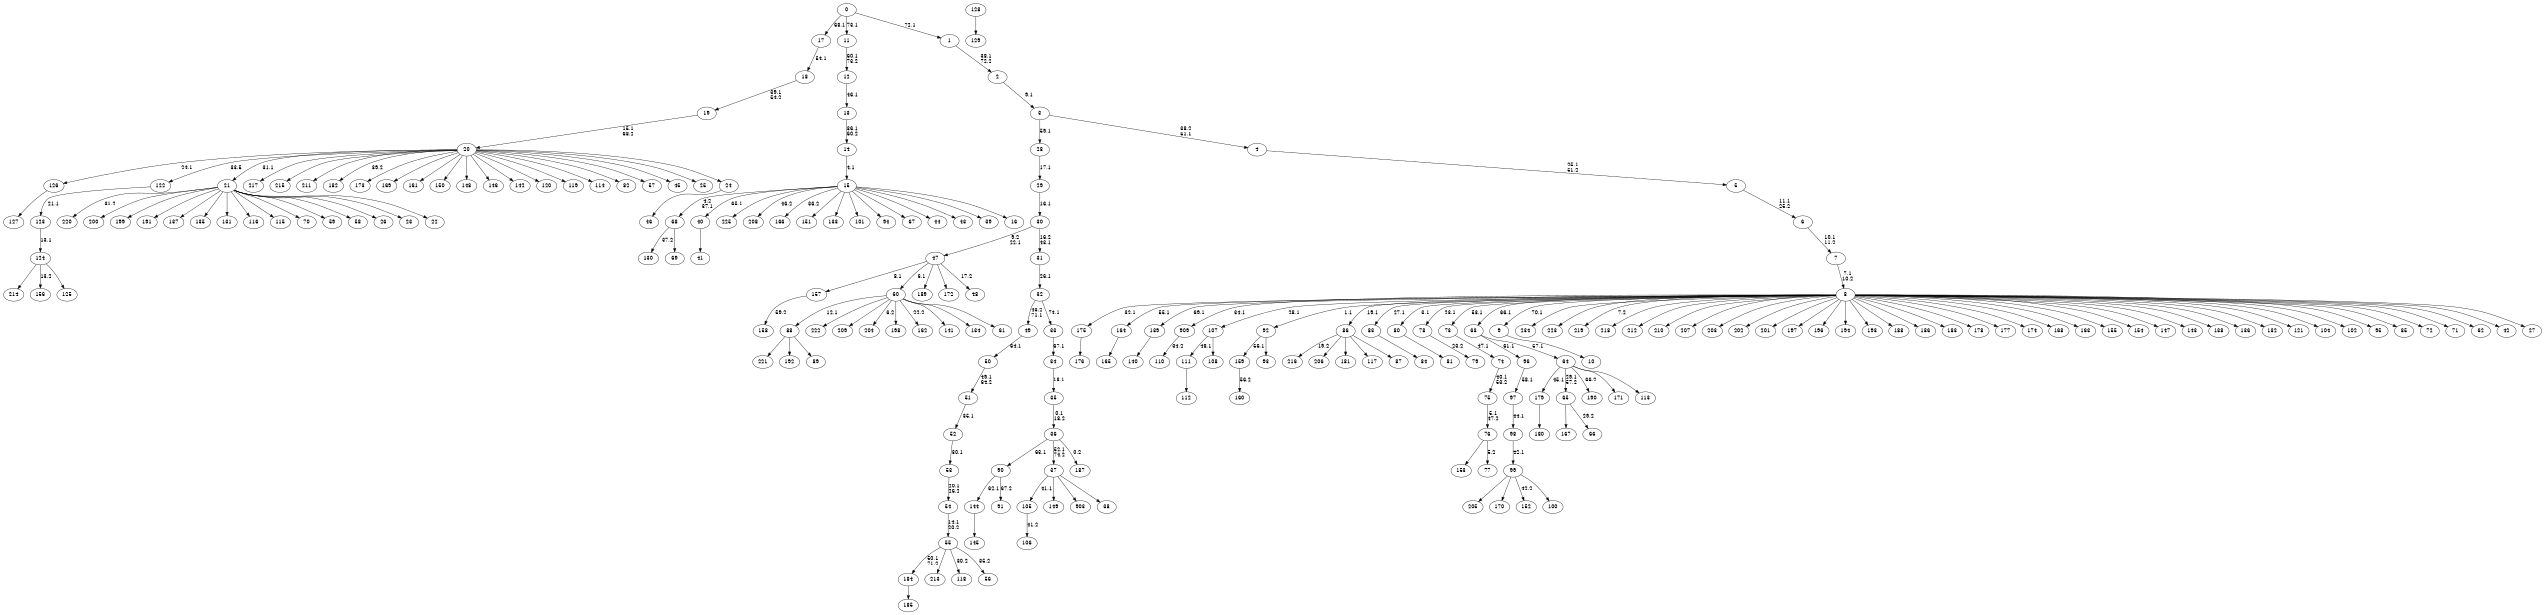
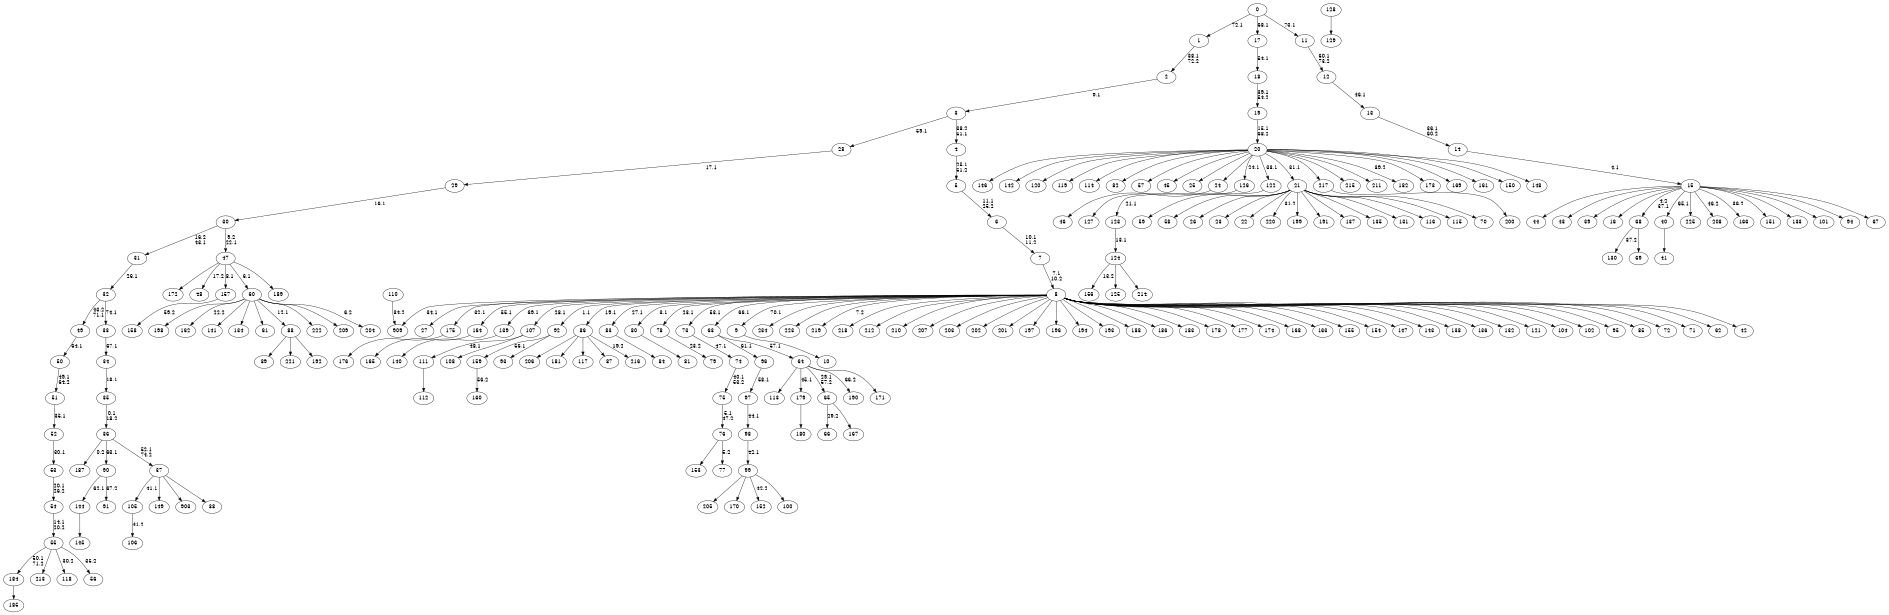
edge "20" -> "122": label "33,5" -> "33,1"
edge "21" -> "200": now "217" -> "200"
edge "909" -> "110": reversed
